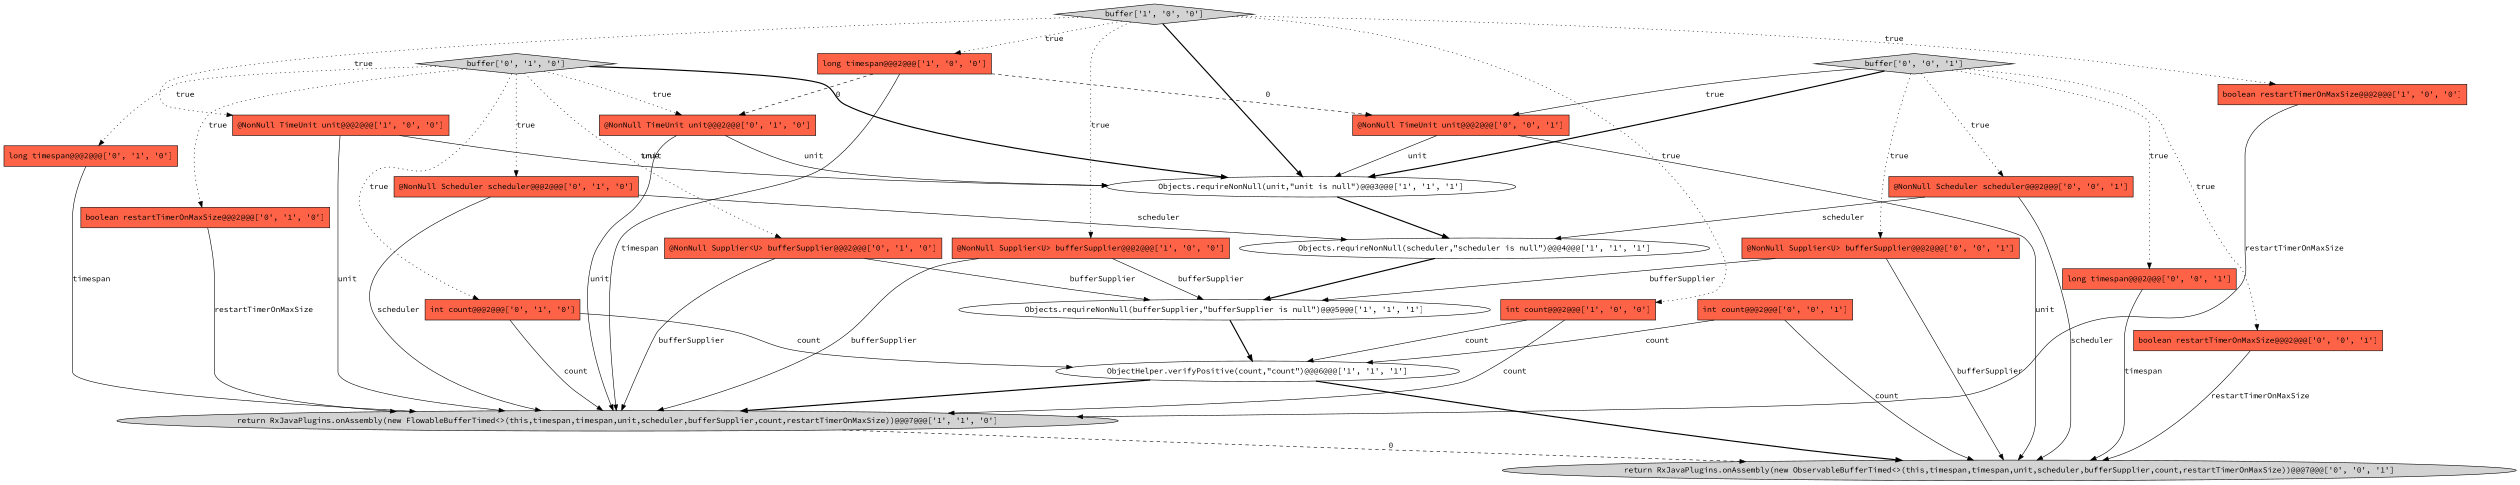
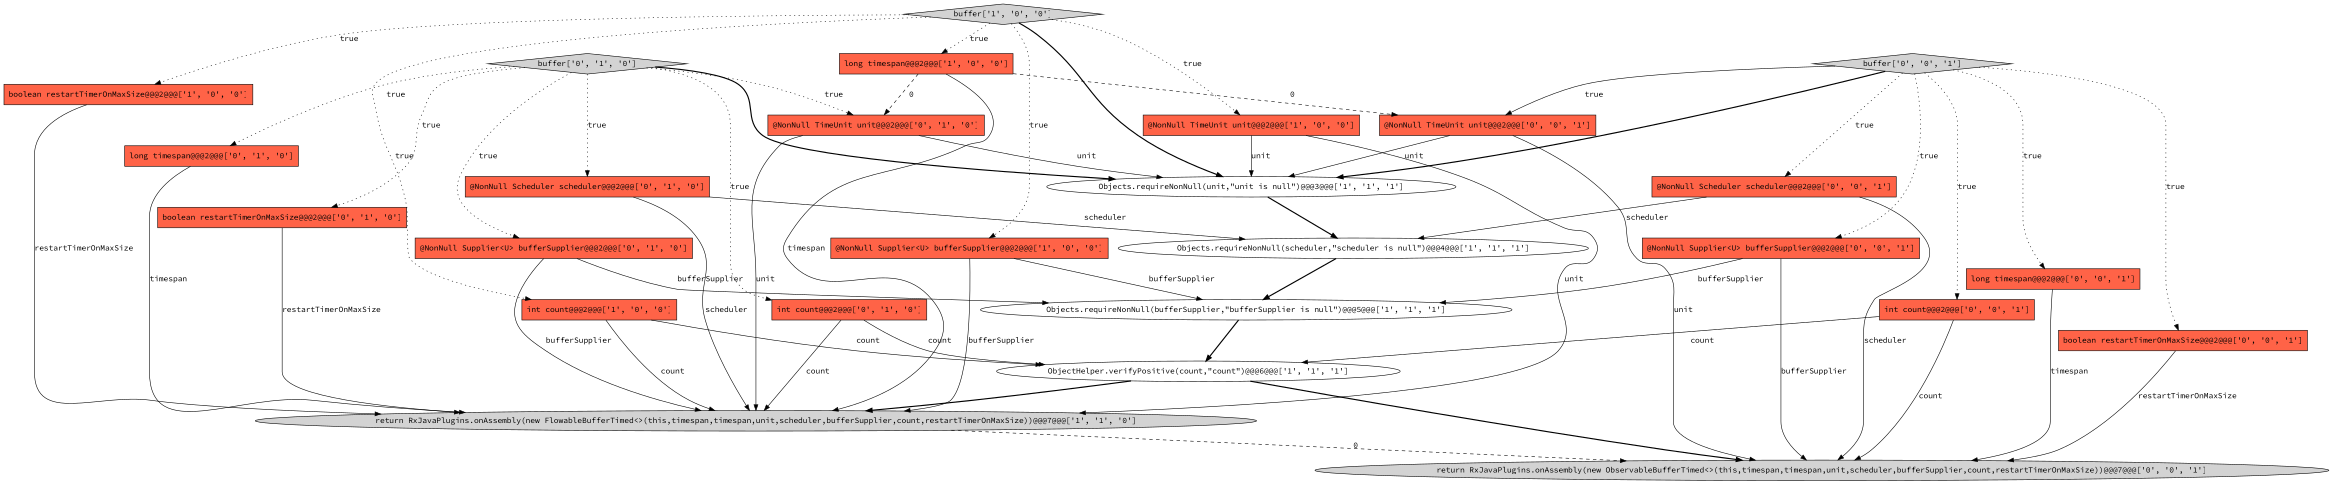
edge "buffer['0', '0', '1']" -> "int count@@@2@@@['0', '0', '1']": added, label "true"
